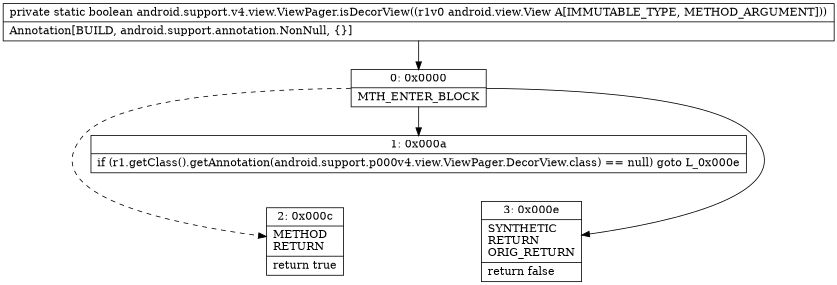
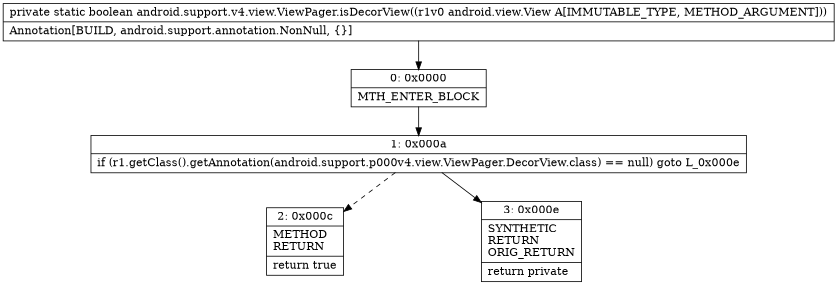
edge "0: 0x0000" -> "3: 0x000e": now "1: 0x000a" -> "3: 0x000e"
edge "0: 0x0000" -> "2: 0x000c": now "1: 0x000a" -> "2: 0x000c"
node "3: 0x000e": text "return false" -> "return private"
